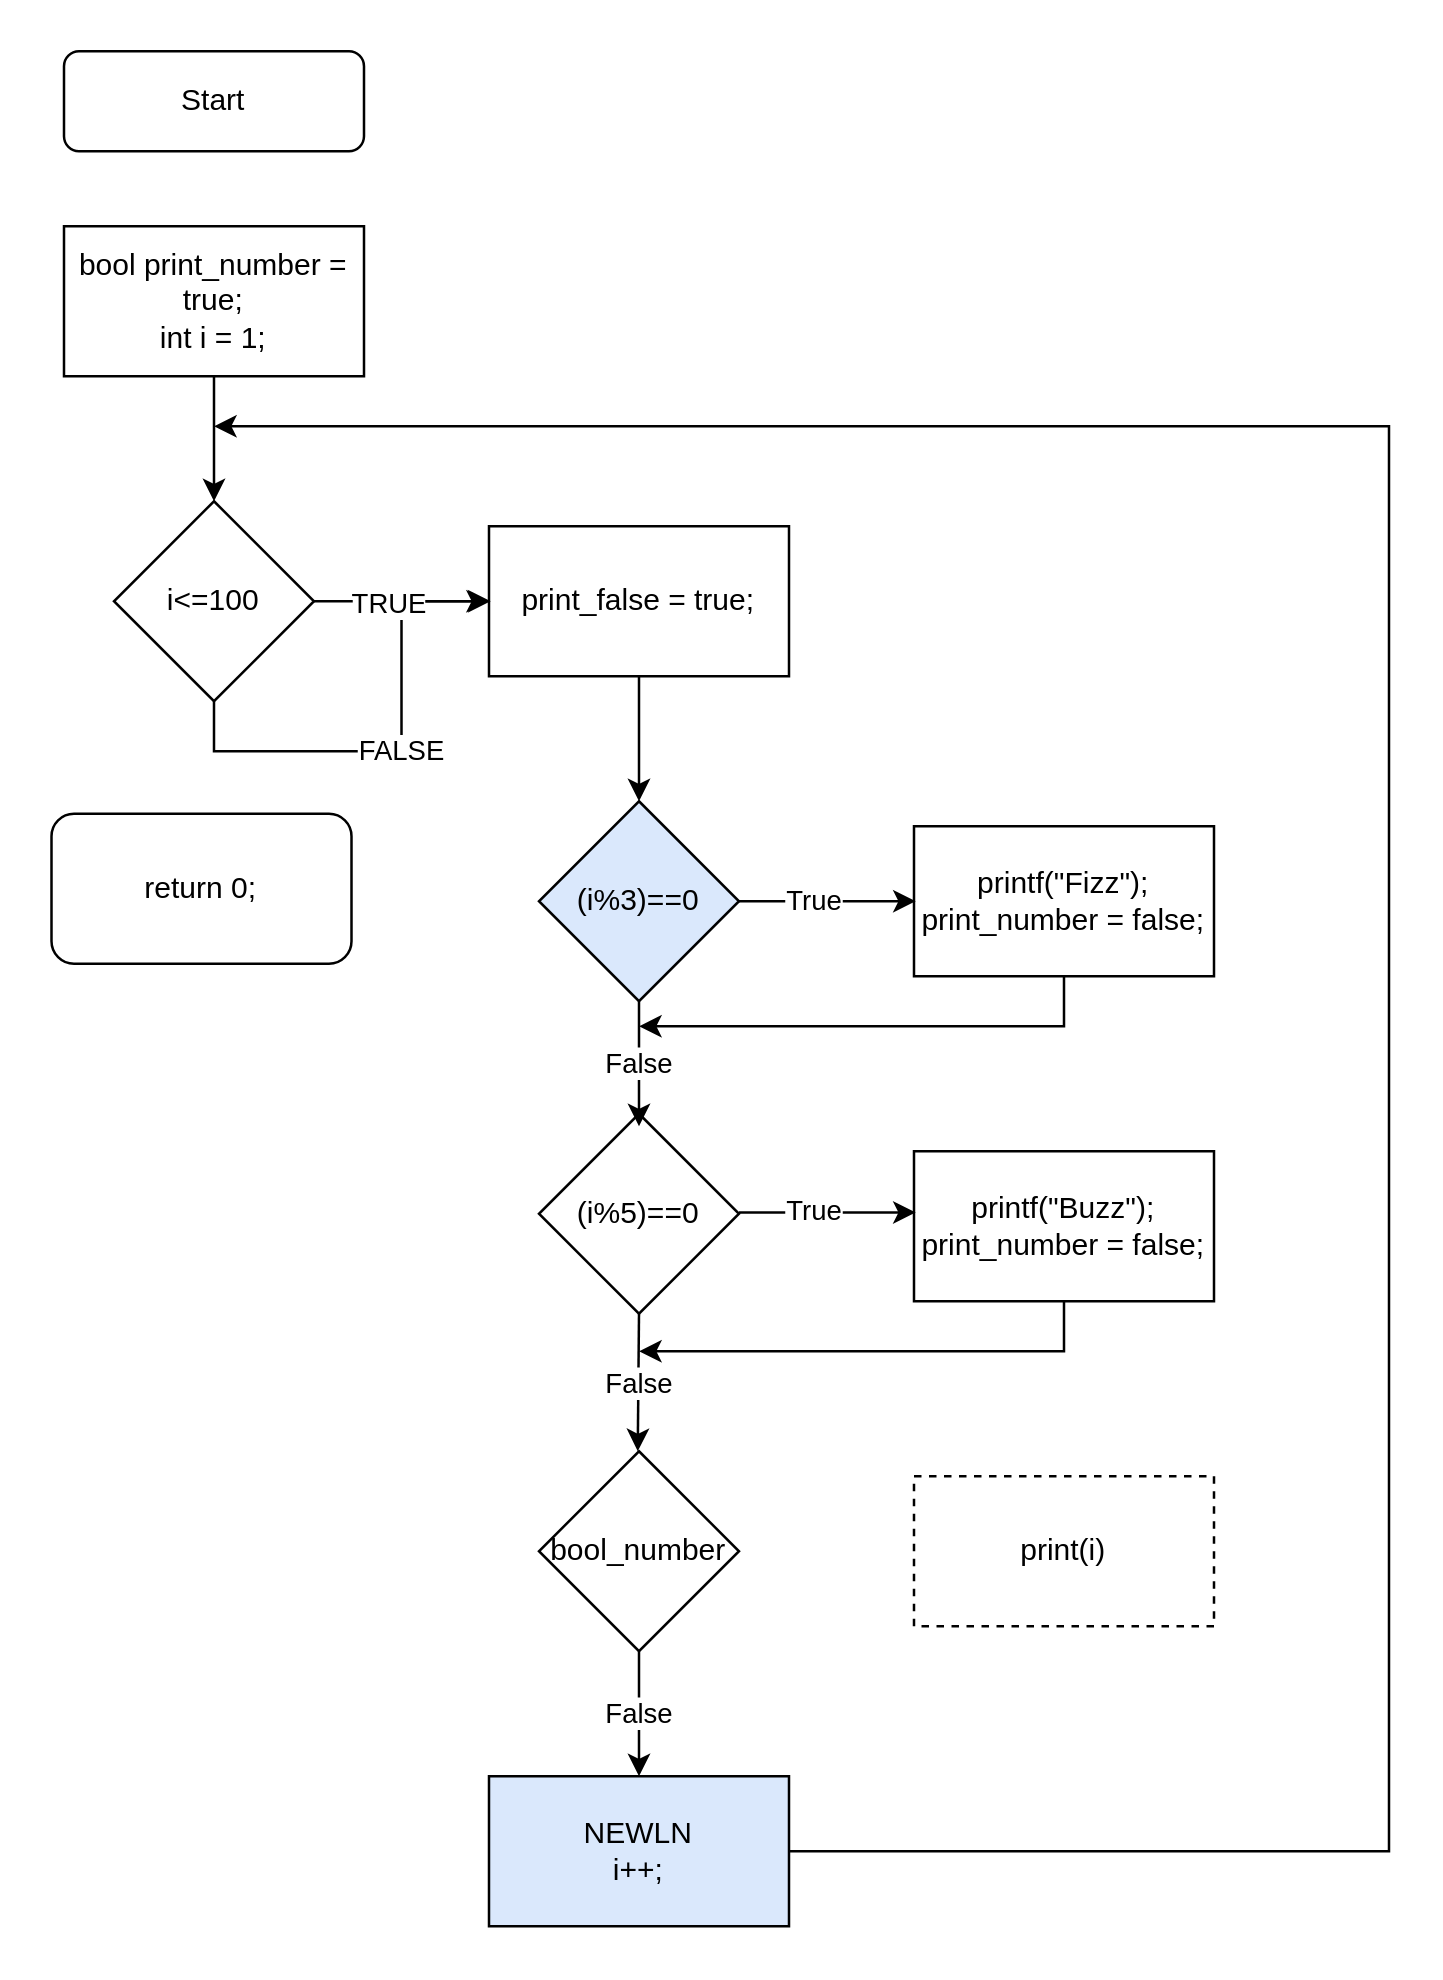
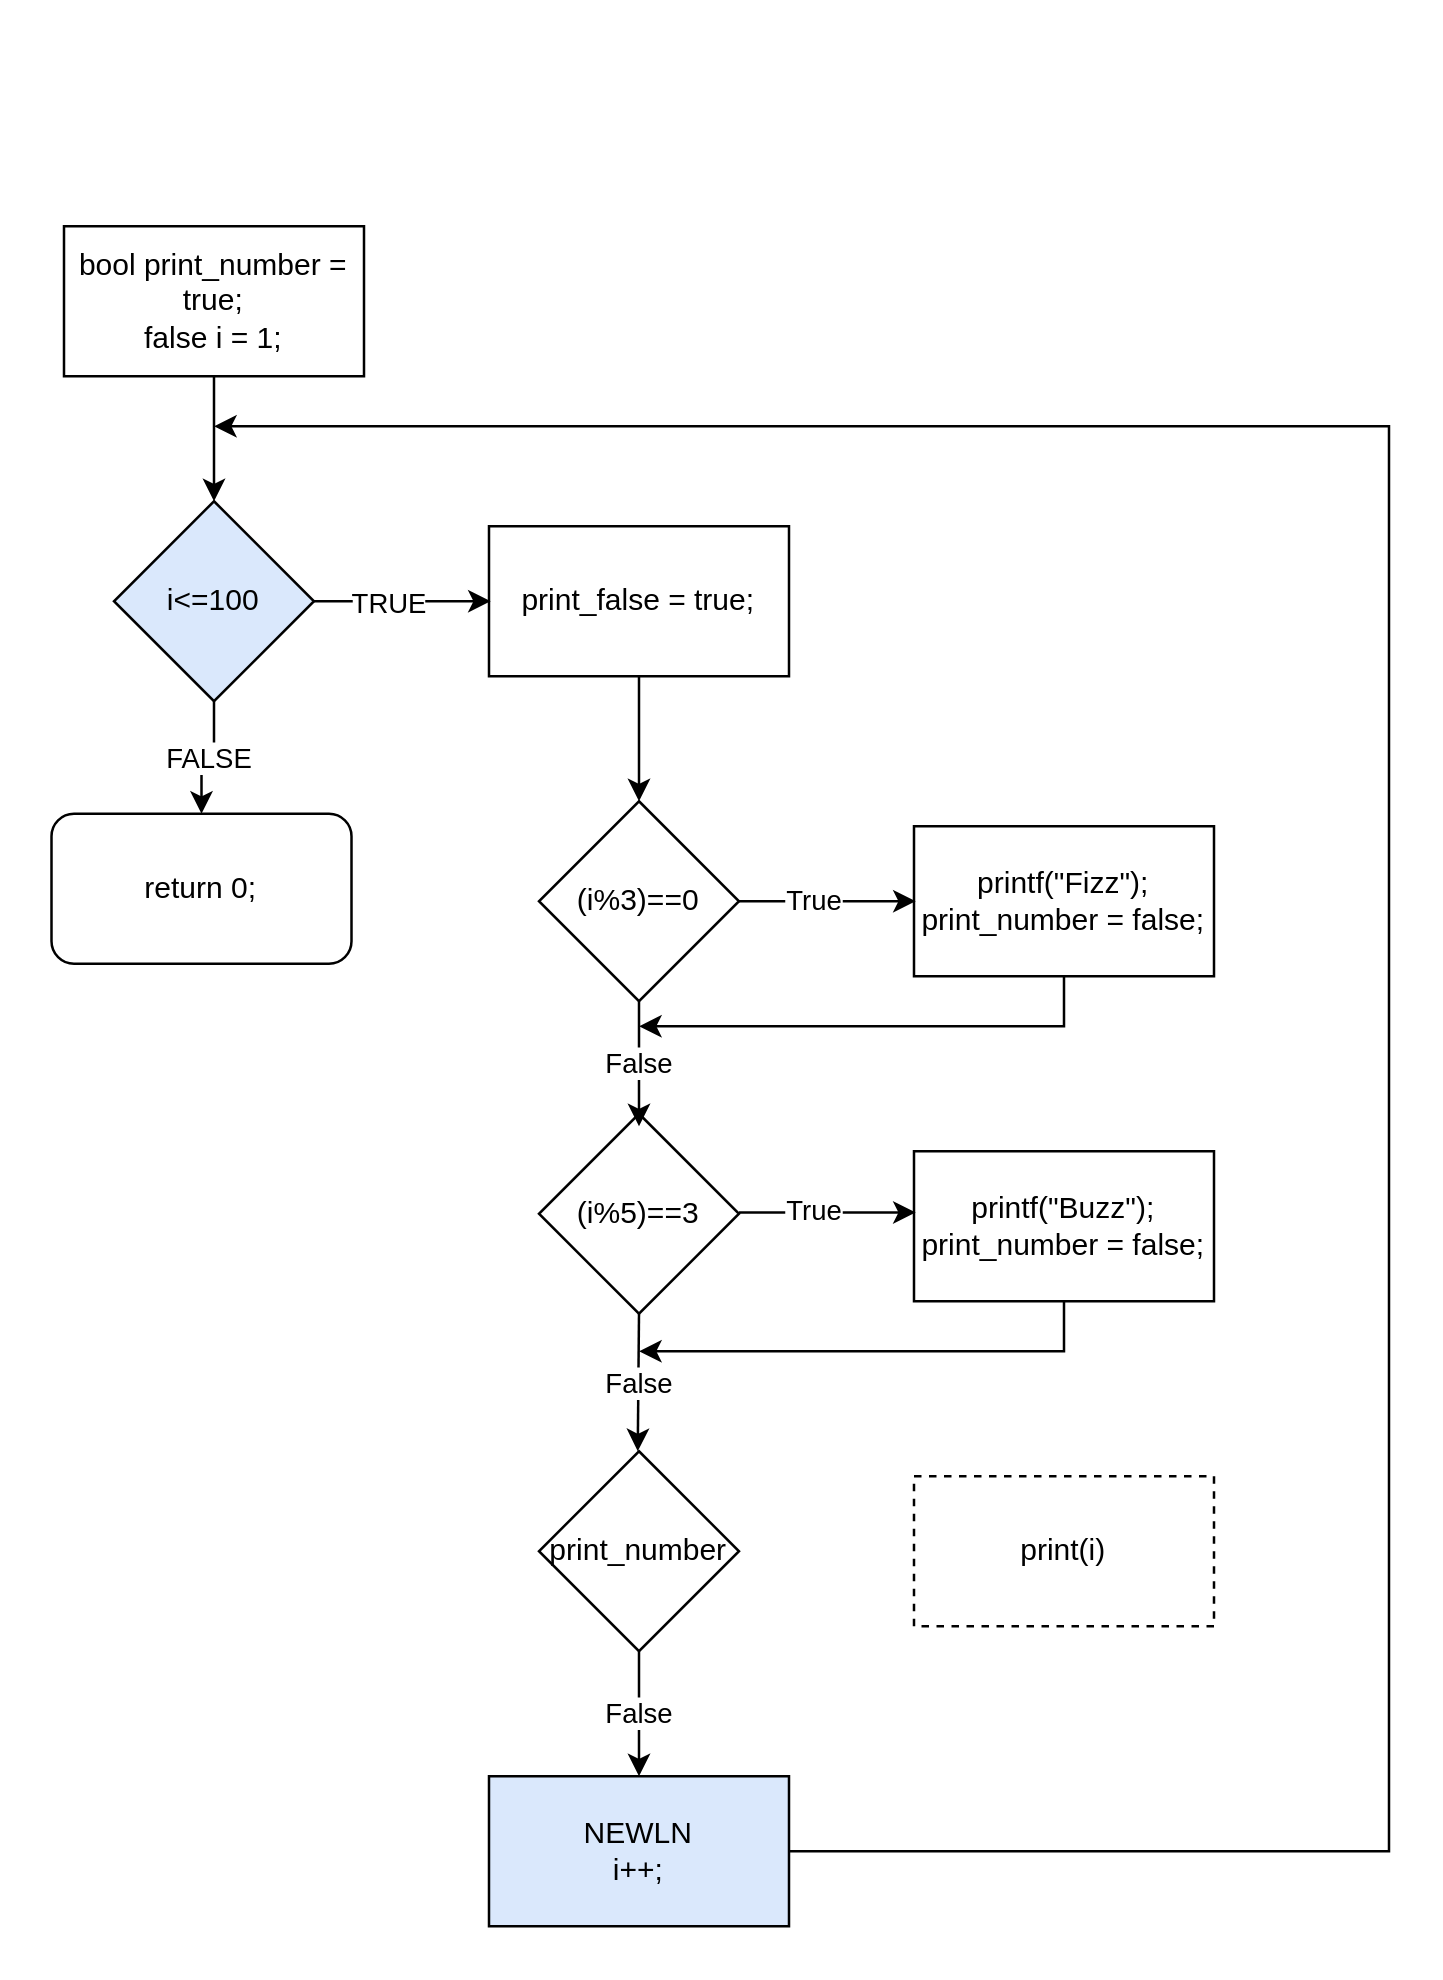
node "Start": removed
node "bool print_number = true; int i = 1;": label "bool print_number = true; int i = 1;" -> "bool print_number = true; false i = 1;"
node "i<=100": fillcolor #ffffff -> #dae8fc
edge "i<=100" -> "print_false = true;": now "i<=100" -> "return 0;"
node "(i%3)==0": fillcolor #dae8fc -> #ffffff
node "(i%5)==0": label "(i%5)==0" -> "(i%5)==3"
node "bool_number": label "bool_number" -> "print_number"
